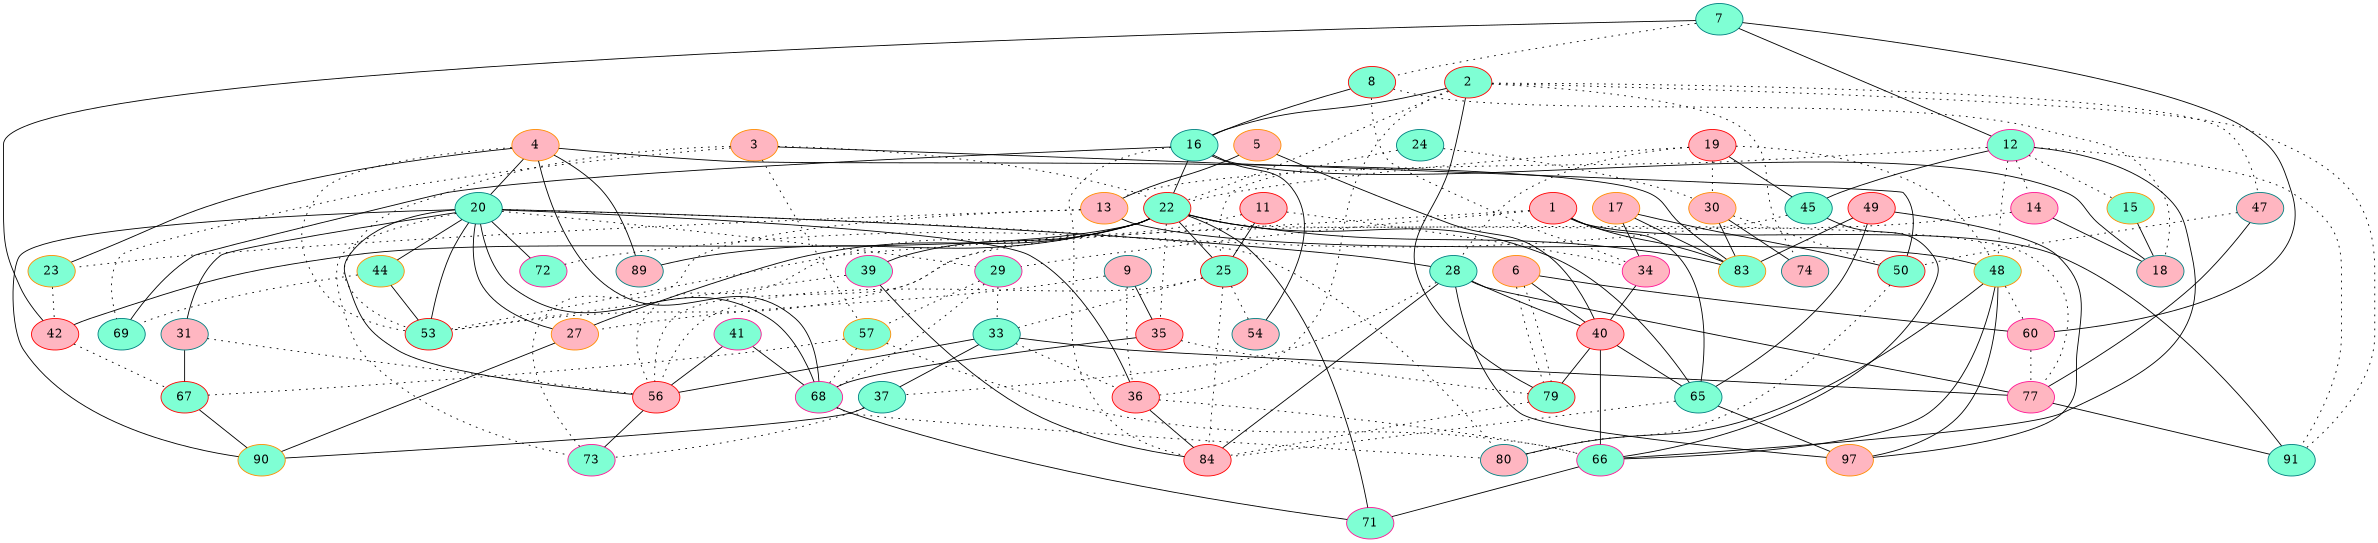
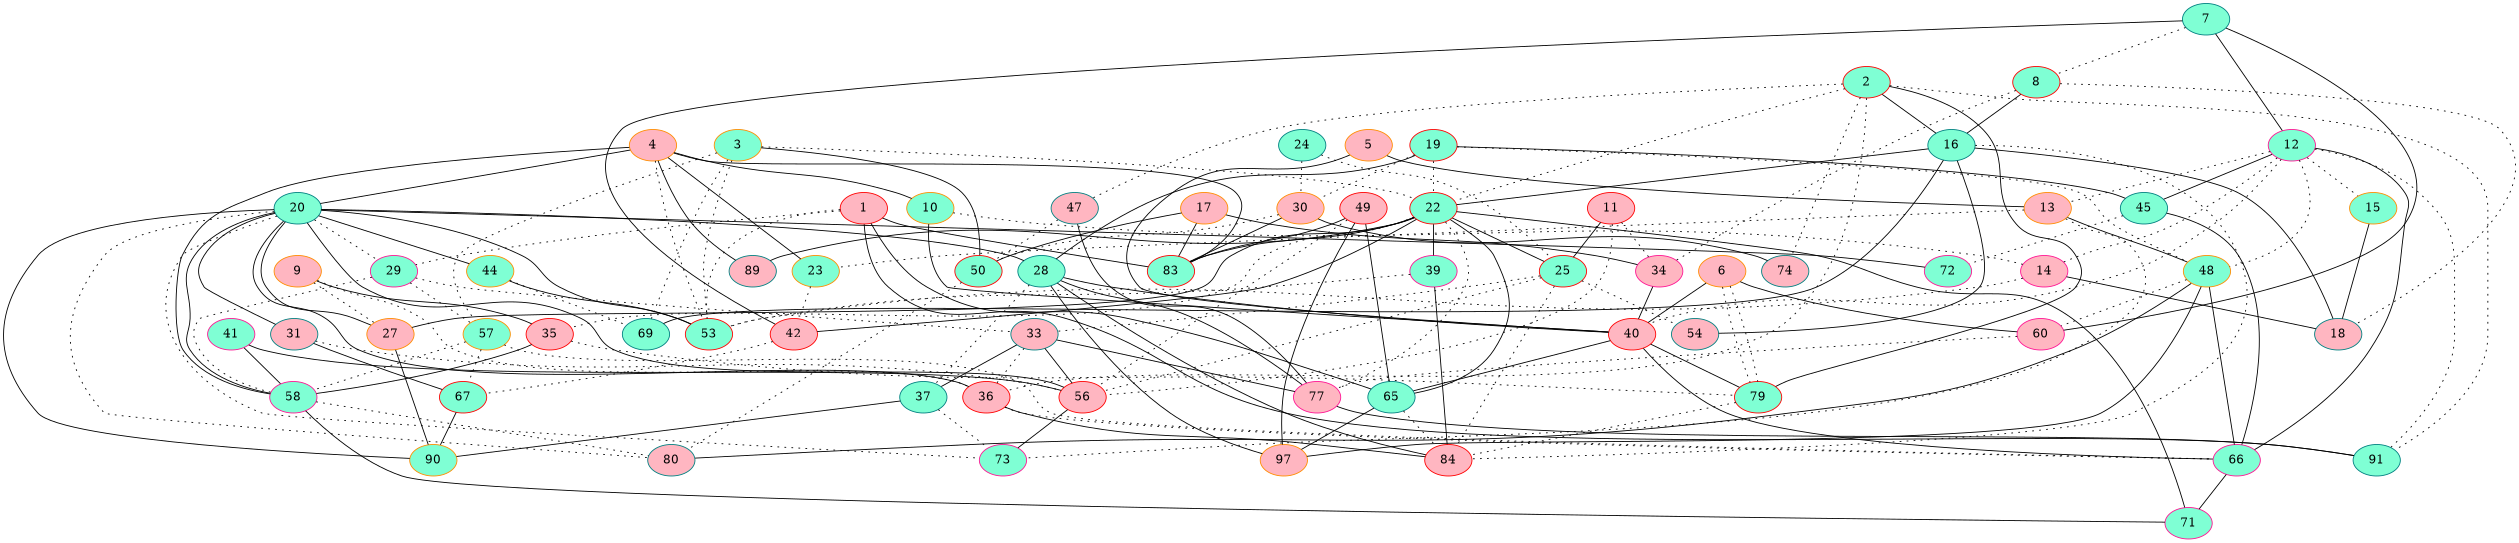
node "3": fillcolor lightpink -> aquamarine
node "19": fillcolor lightpink -> aquamarine
edge "19" -- "28": style dotted -> solid
node "10": added
edge "22" -- "56": now "49" -- "56"
node "9": color teal -> darkorange
node "83": color darkorange -> red
edge "12" -- "40": added
node "33": fillcolor aquamarine -> lightpink
node "68": label "68" -> "58"
